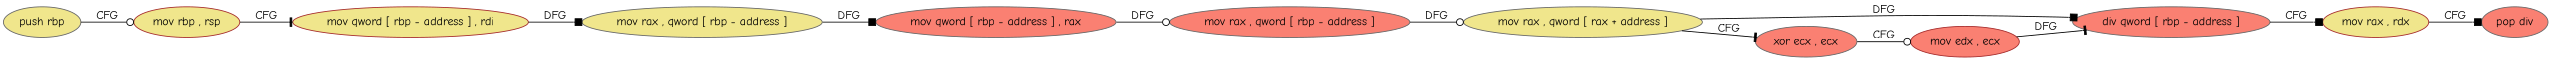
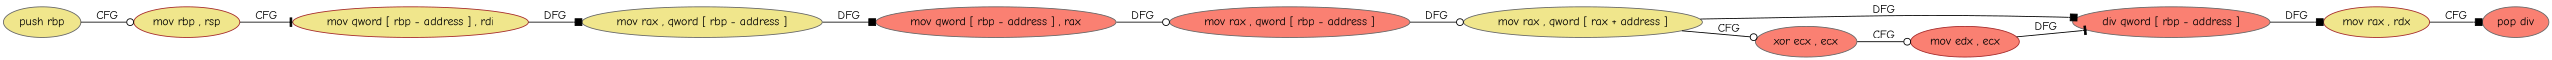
edge "div qword [ rbp - address ]" -> "mov rax , rdx": label "CFG" -> "DFG"
edge "mov rax , qword [ rax + address ]" -> "xor ecx , ecx": arrowhead tee -> odot
